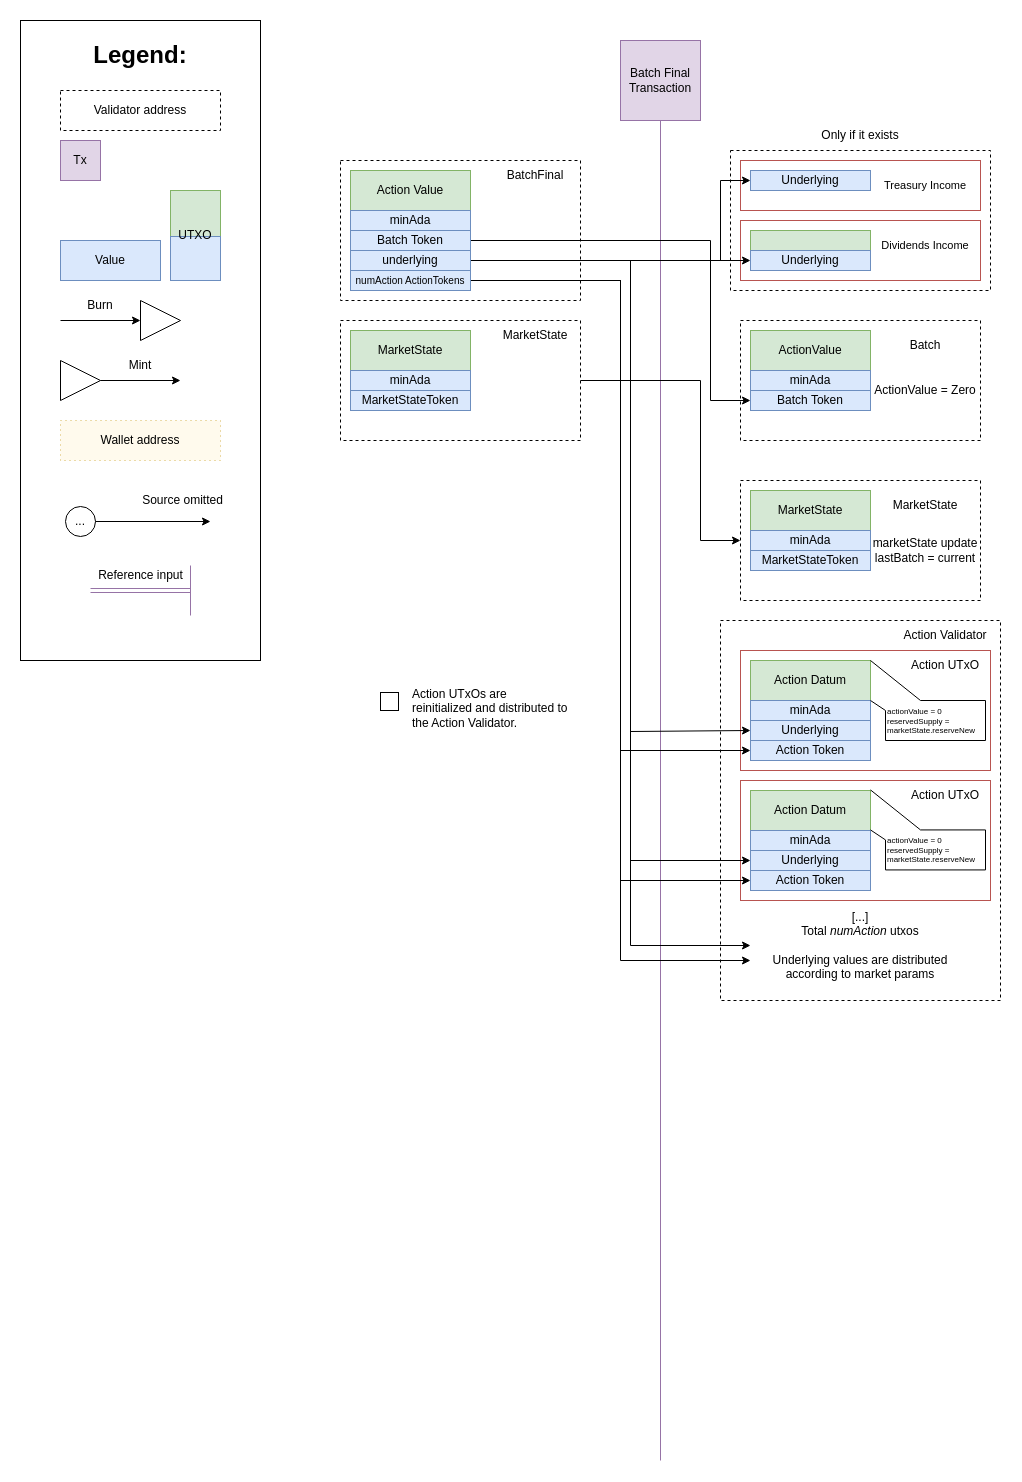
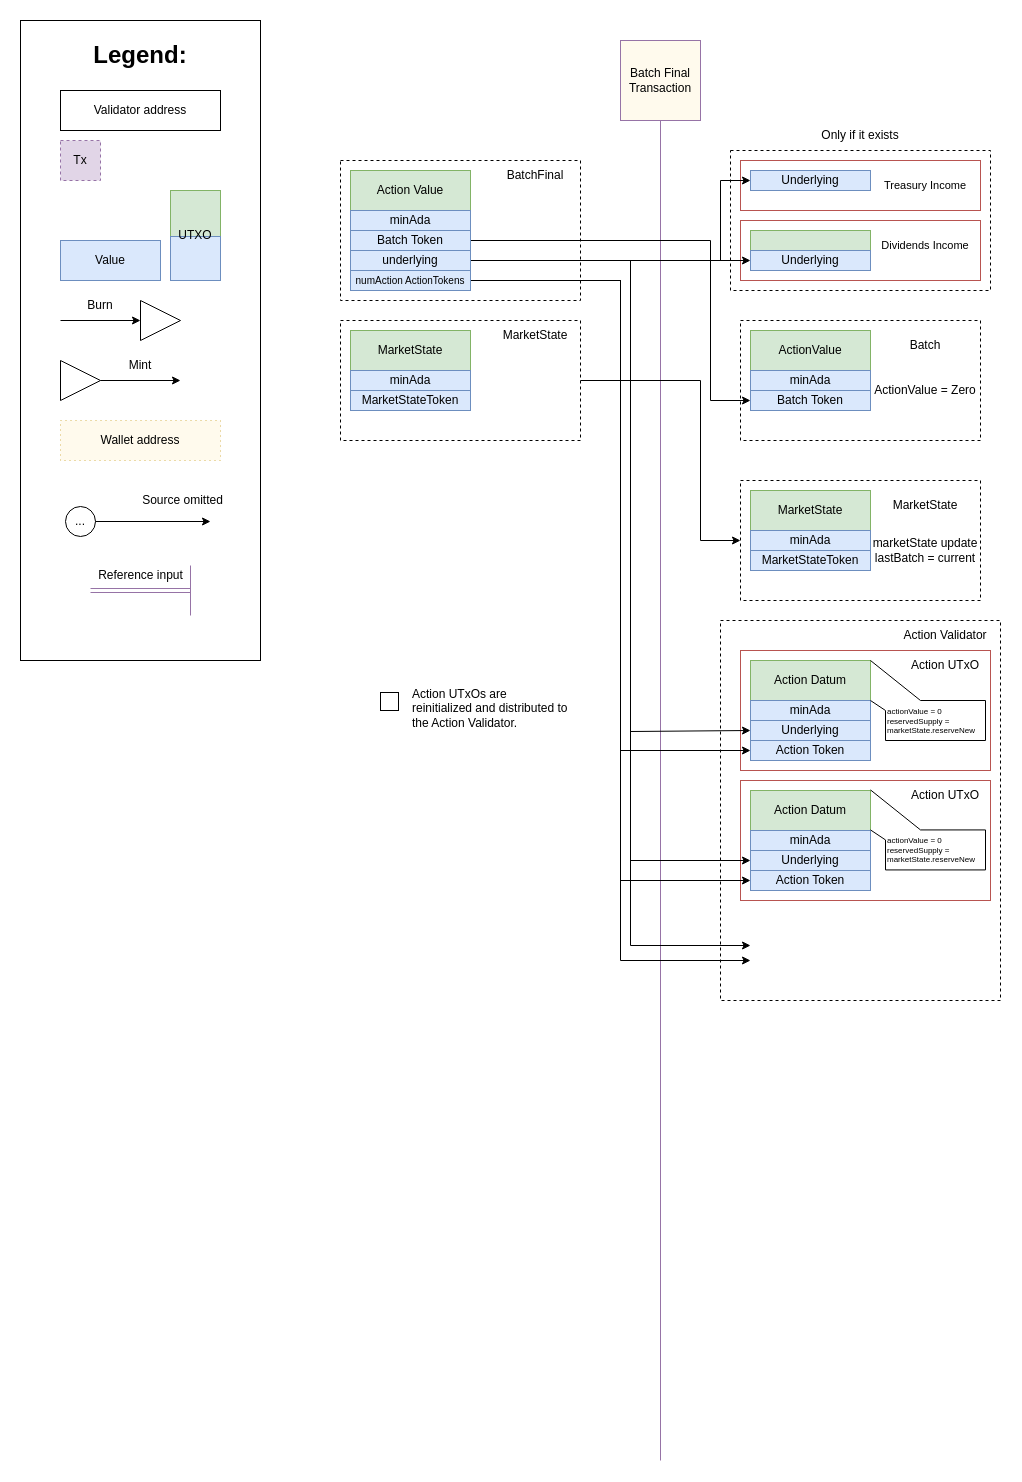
node "Batch Final Transaction": fillcolor #e1d5e7 -> #fffaed
node "Validator address": style dashed -> solid
node "Tx": style solid -> dashed
node "[...] Total numAction utxos Underlying values are distributed according to market params": removed
